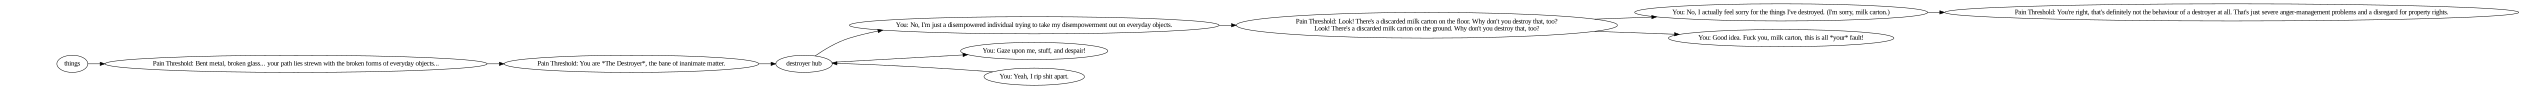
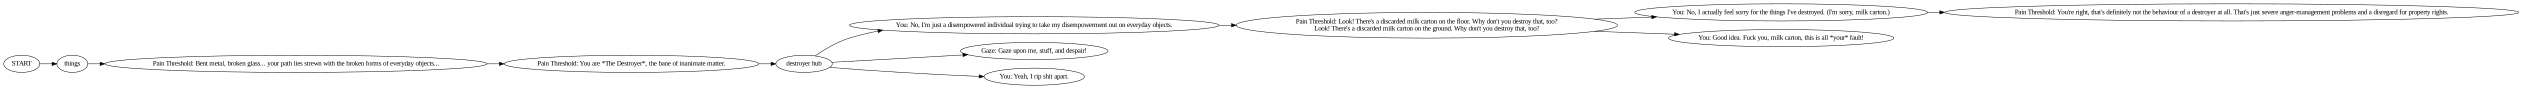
node "You: Gaze upon me, stuff, and despair!": label "You: Gaze upon me, stuff, and despair!" -> "Gaze: Gaze upon me, stuff, and despair!"
node "START": added
edge "You: Yeah, I rip shit apart." -> "destroyer hub": reversed
